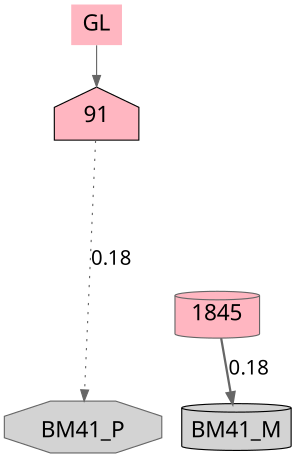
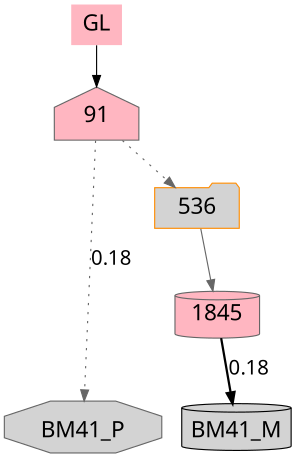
edge "GL" -> "91": color gray40 -> black
node "91": color black -> gray40
node "536": added
edge "1845" -> "BM41_M": color gray40 -> black
